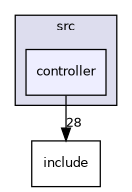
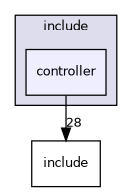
cluster "src": label "src" -> "include"
